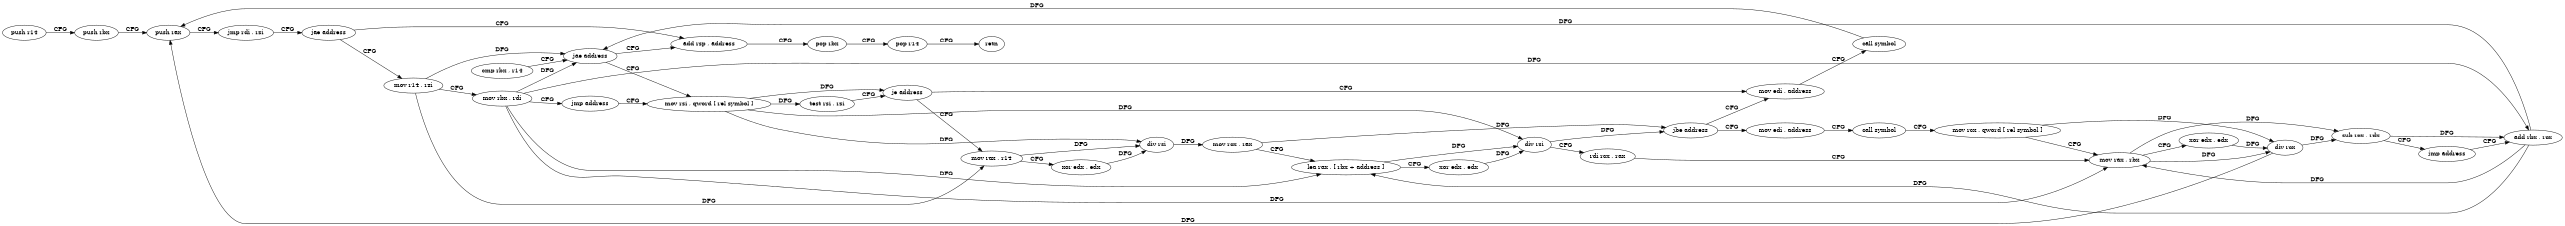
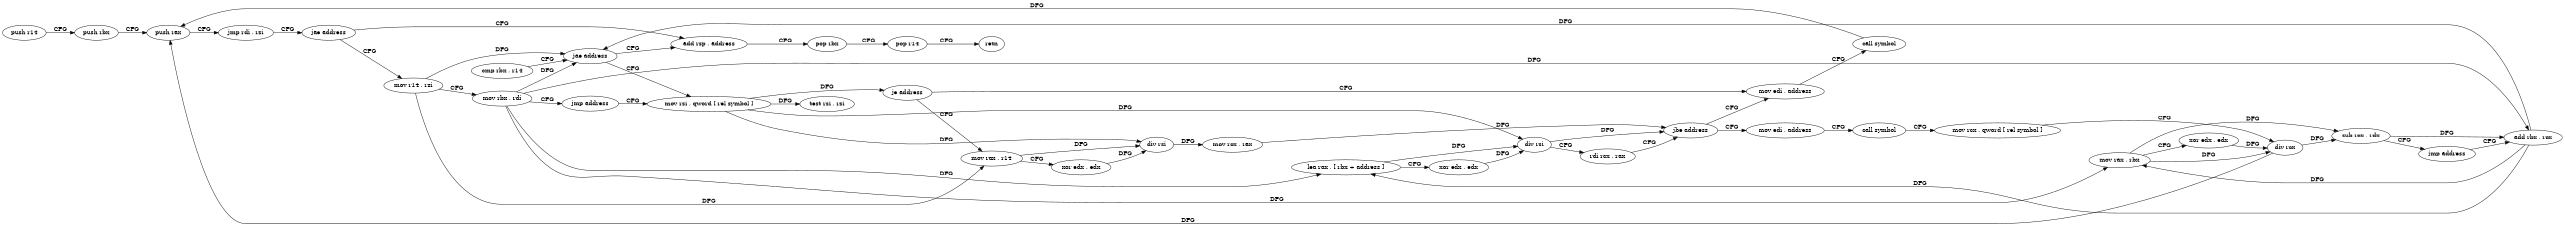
edge "test rsi , rsi" -> "je address": removed, label "CFG"
edge "mov rcx , qword [ rel symbol ]" -> "div rcx": label "DFG" -> "CFG"
edge "mov rcx , qword [ rel symbol ]" -> "mov rax , rbx": removed, label "CFG"
edge "mov rcx , rax" -> "lea rax , [ rbx + address ]": removed, label "CFG"
edge "rdi rcx , rax" -> "mov rax , rbx": now "rdi rcx , rax" -> "jbe address"
